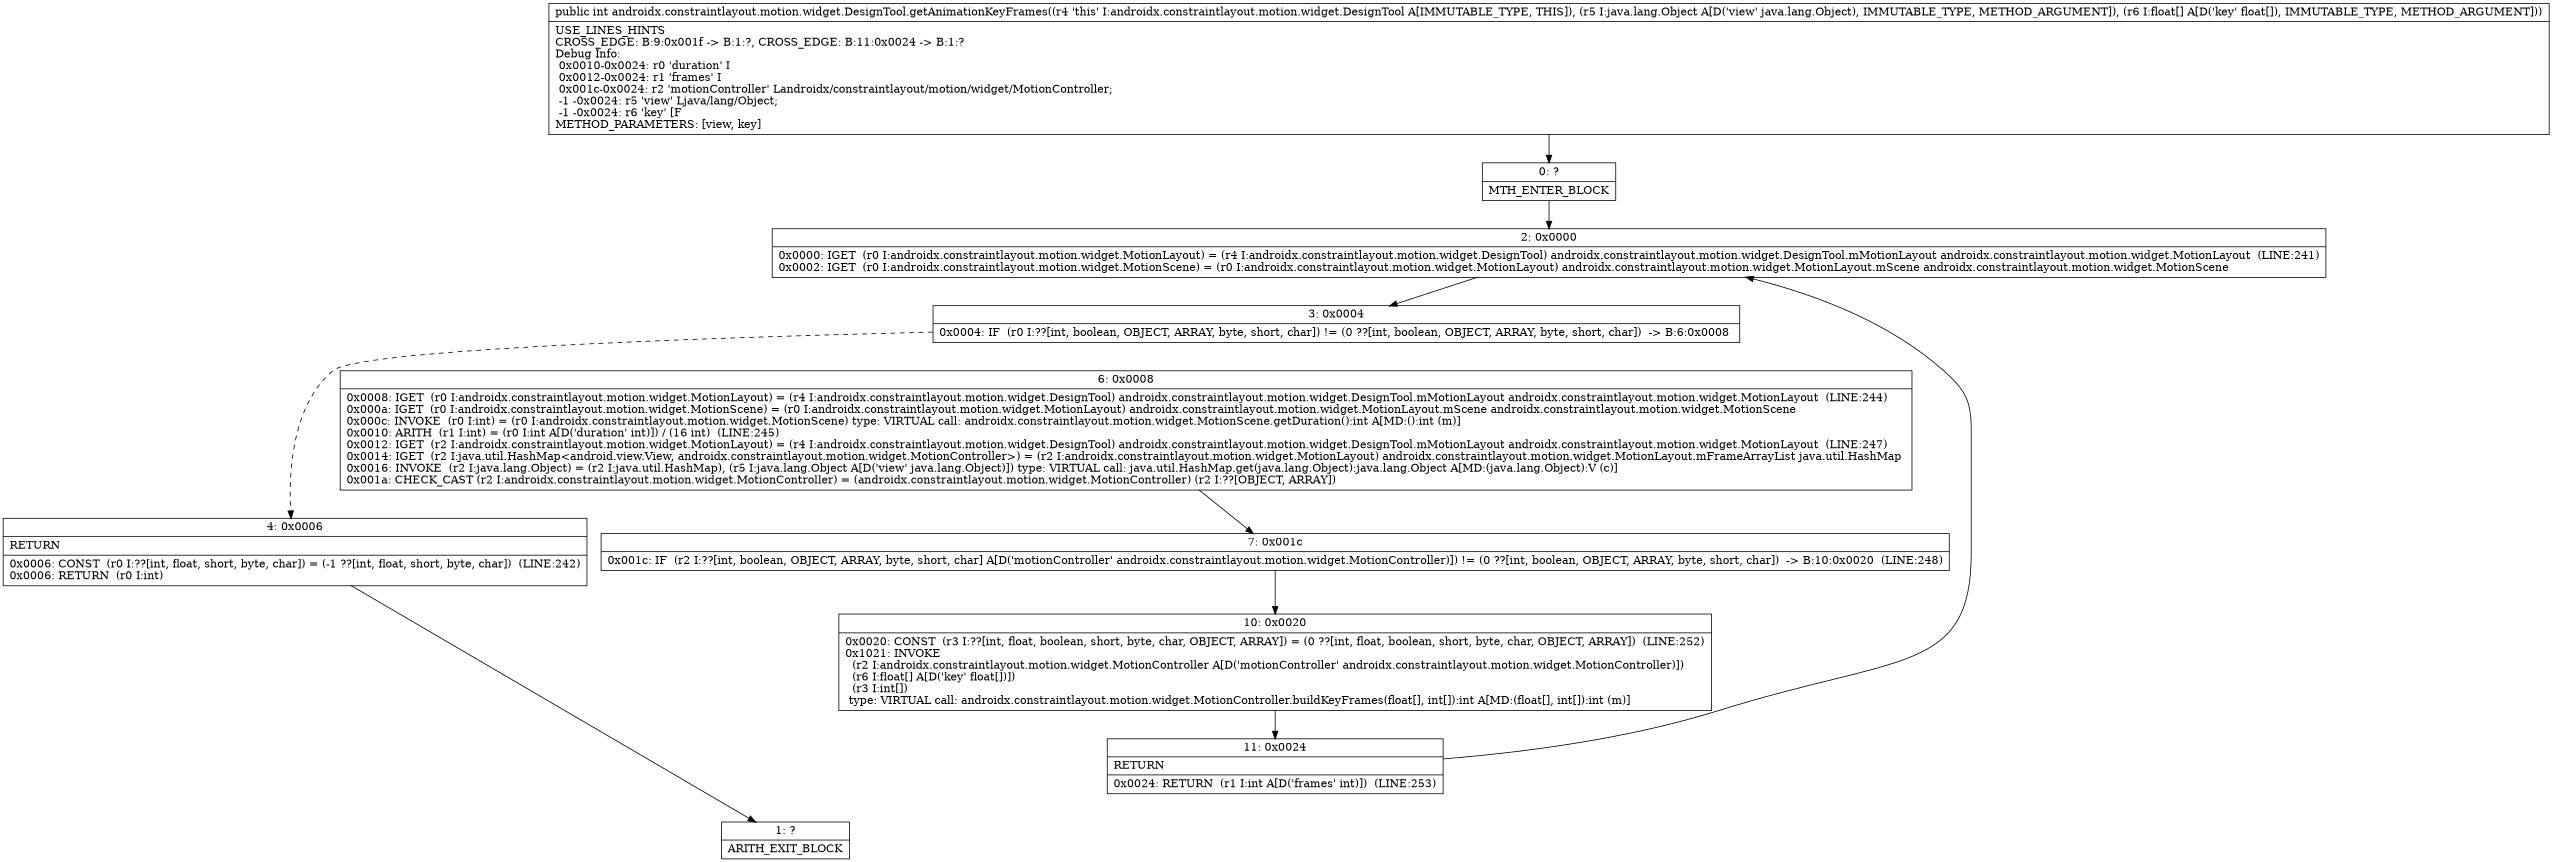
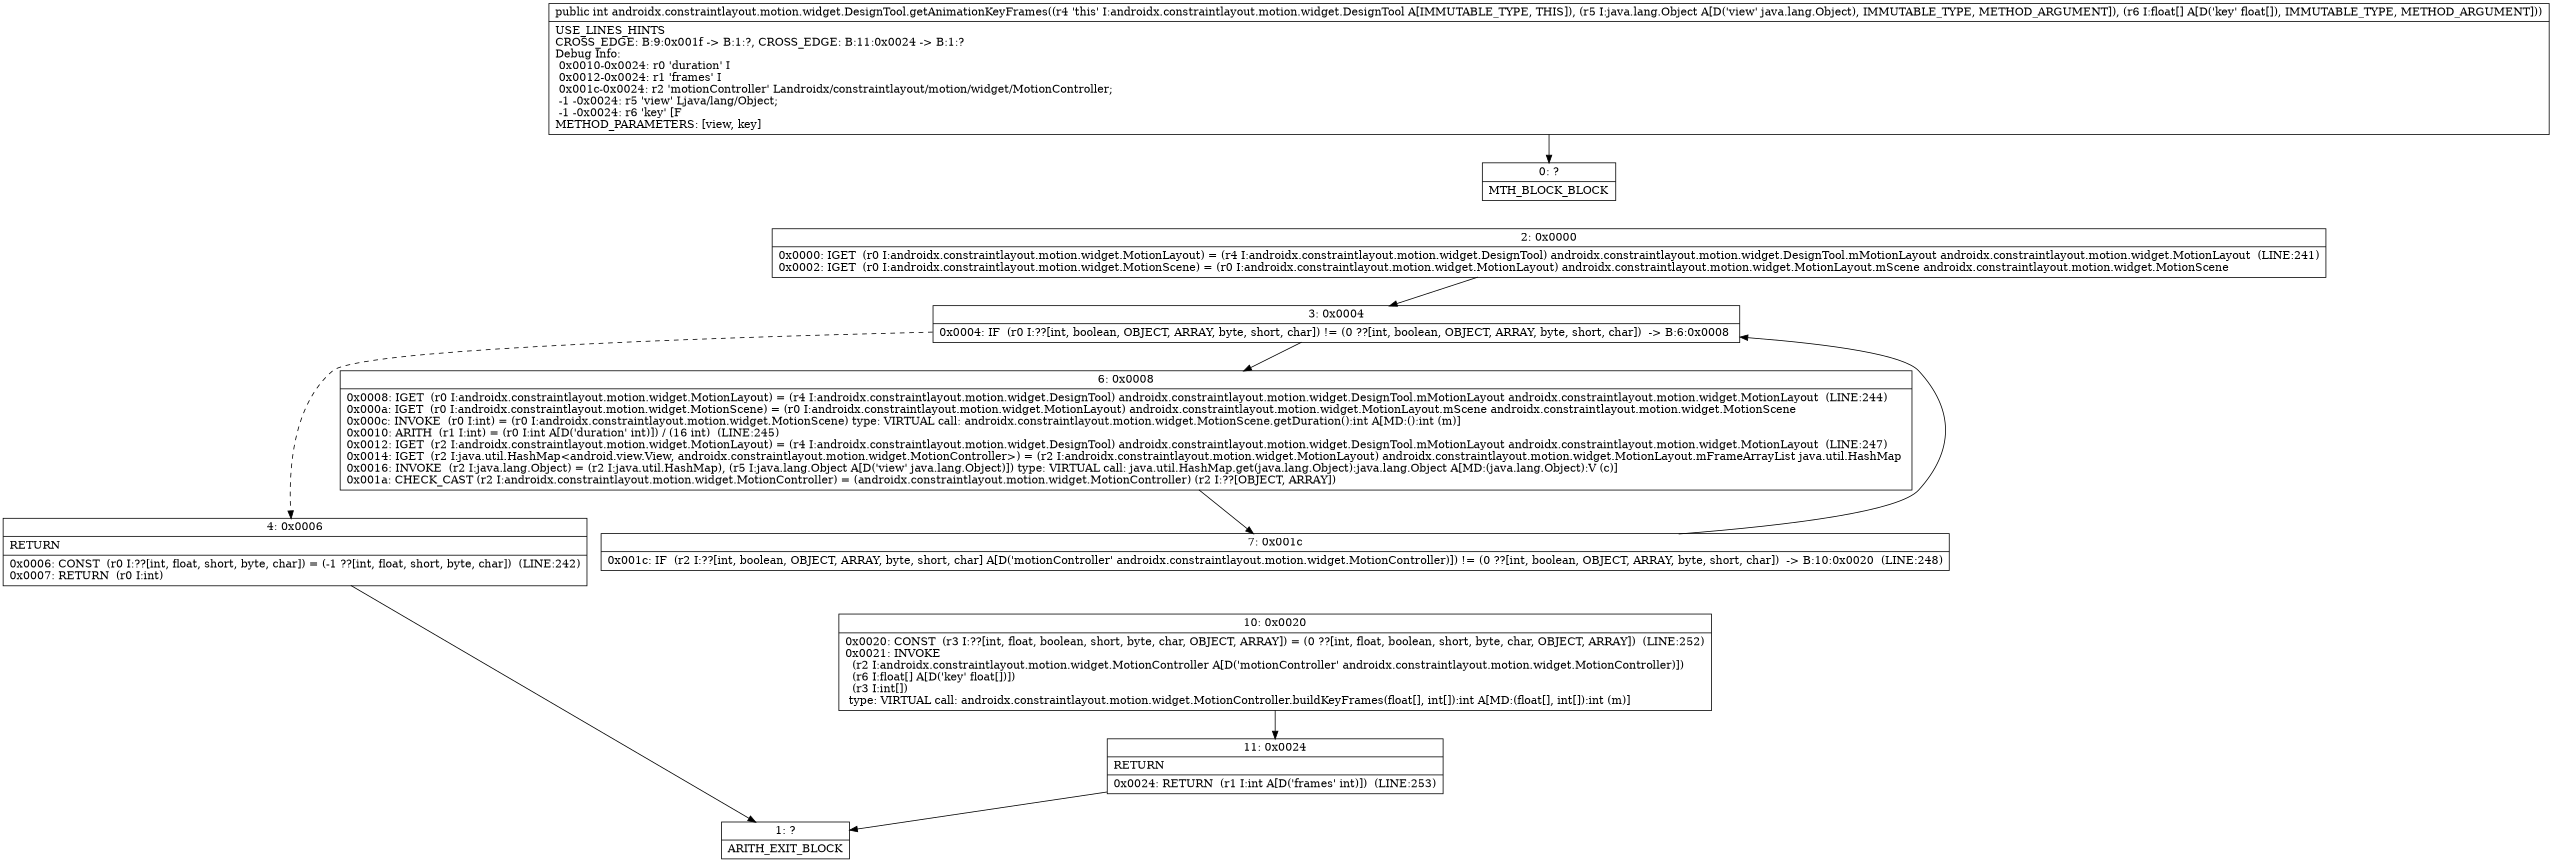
node "0: ?": text "MTH_ENTER_BLOCK" -> "MTH_BLOCK_BLOCK"
edge "0: ?" -> "2: 0x0000": removed
edge "3: 0x0004" -> "6: 0x0008": added
node "4: 0x0006": text "0x0006: RETURN  (r0 I:int)" -> "0x0007: RETURN  (r0 I:int)"
edge "7: 0x001c" -> "10: 0x0020": now "7: 0x001c" -> "3: 0x0004"
edge "11: 0x0024" -> "2: 0x0000": now "11: 0x0024" -> "1: ?"
node "10: 0x0020": text "0x1021: INVOKE" -> "0x0021: INVOKE"
